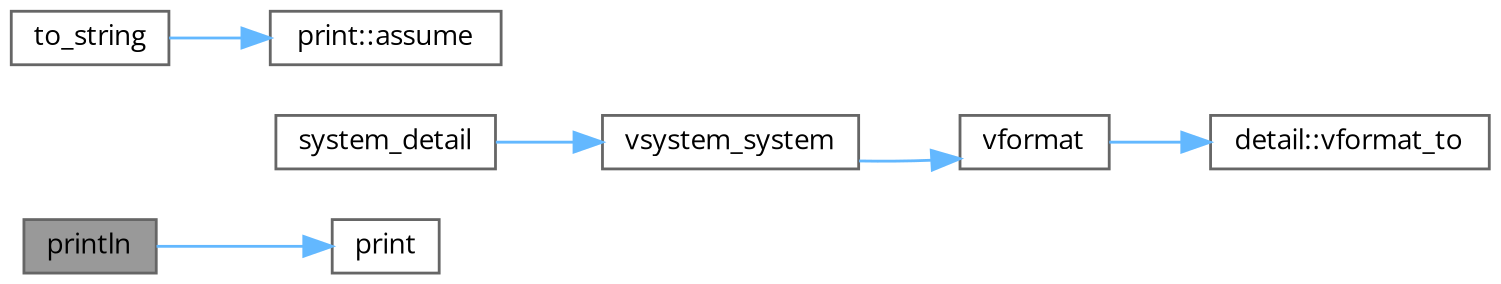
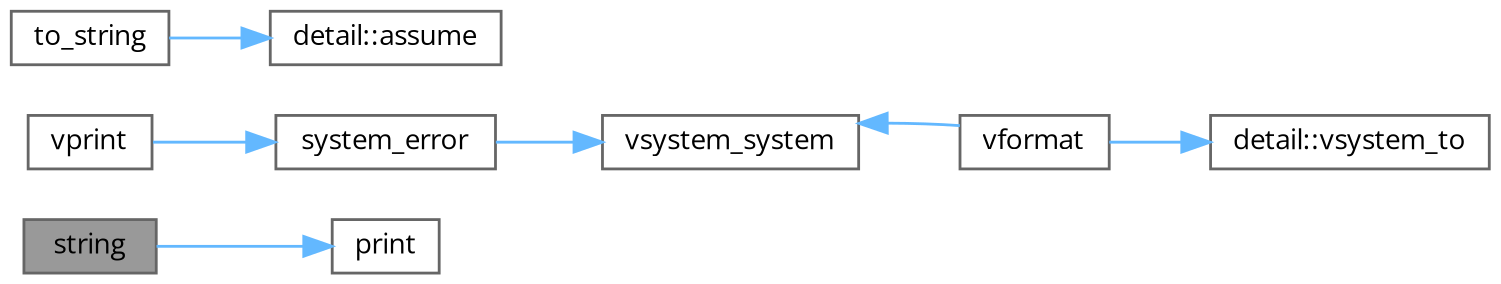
node "print::assume": label "print::assume" -> "detail::assume"
node "vprint": added
node "system_detail": label "system_detail" -> "system_error"
node "detail::vformat_to": label "detail::vformat_to" -> "detail::vsystem_to"
edge "vsystem_system" -> "vformat": reversed
node "println": label "println" -> "string"
